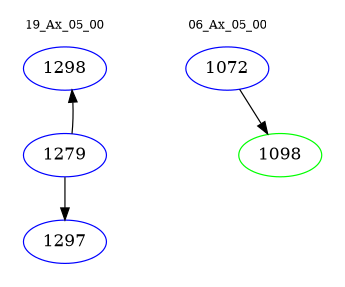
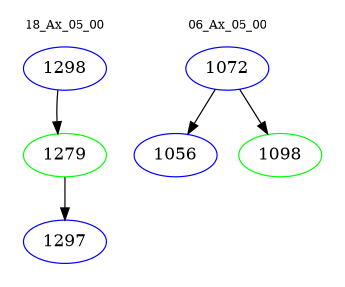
cluster "19_Ax_05_00": label "19_Ax_05_00" -> "18_Ax_05_00"
edge "1279" -> "1298": reversed
node "1279": color blue -> green
node "1056": added
